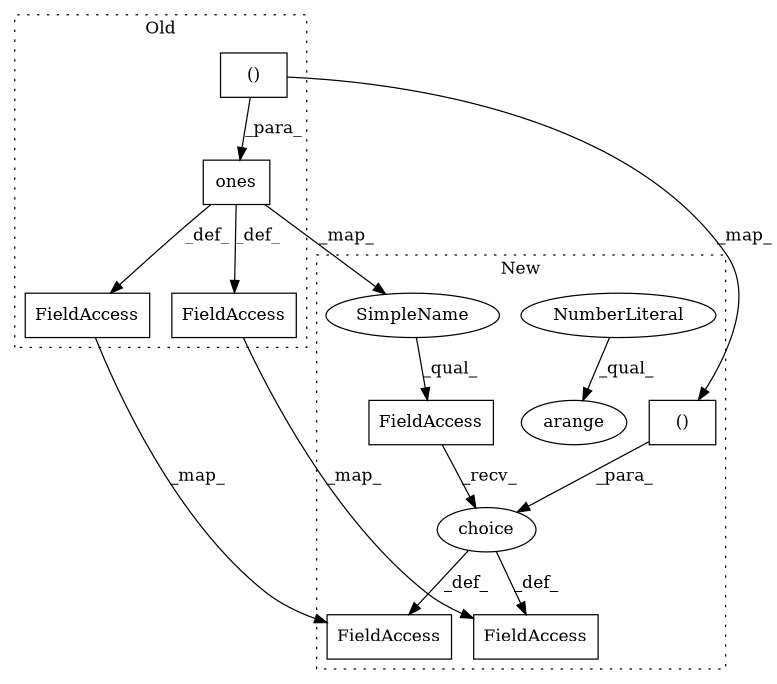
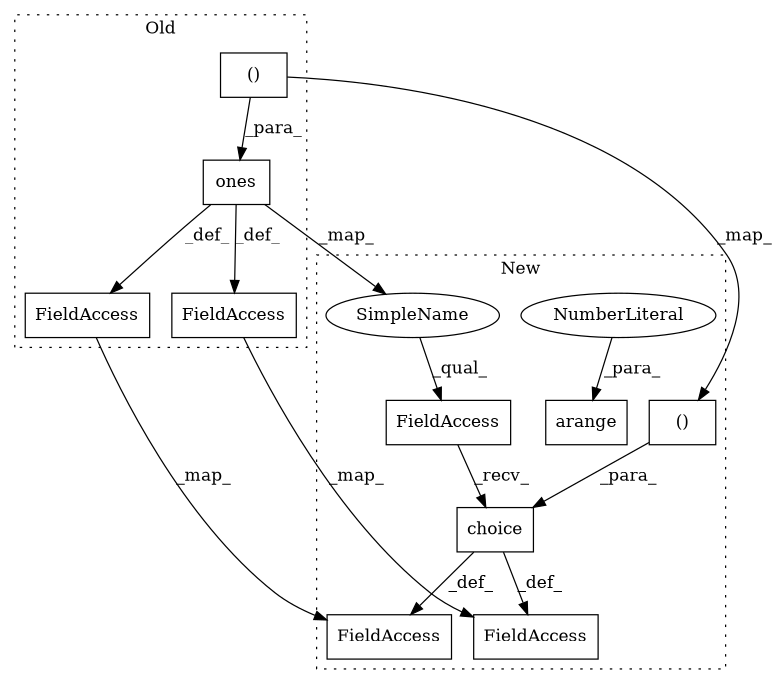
edge "NumberLiteral" -> "arange": label "_qual_" -> "_para_"
node "arange": shape ellipse -> box
node "choice": shape ellipse -> box
